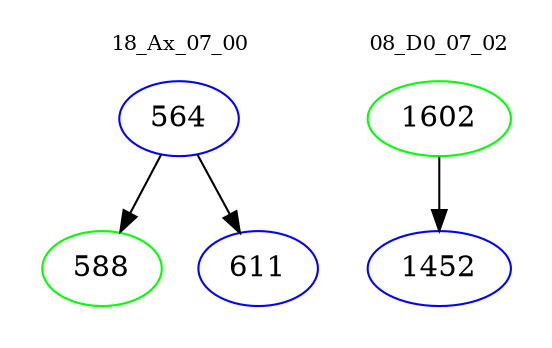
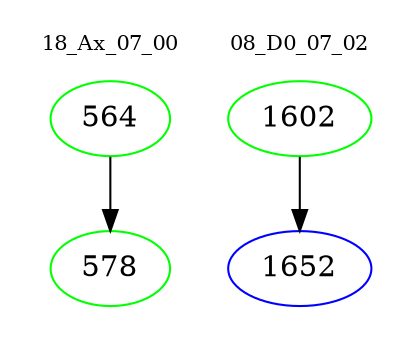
node "564": color blue -> green
node "588": label "588" -> "578"
node "611": removed
node "1452": label "1452" -> "1652"
